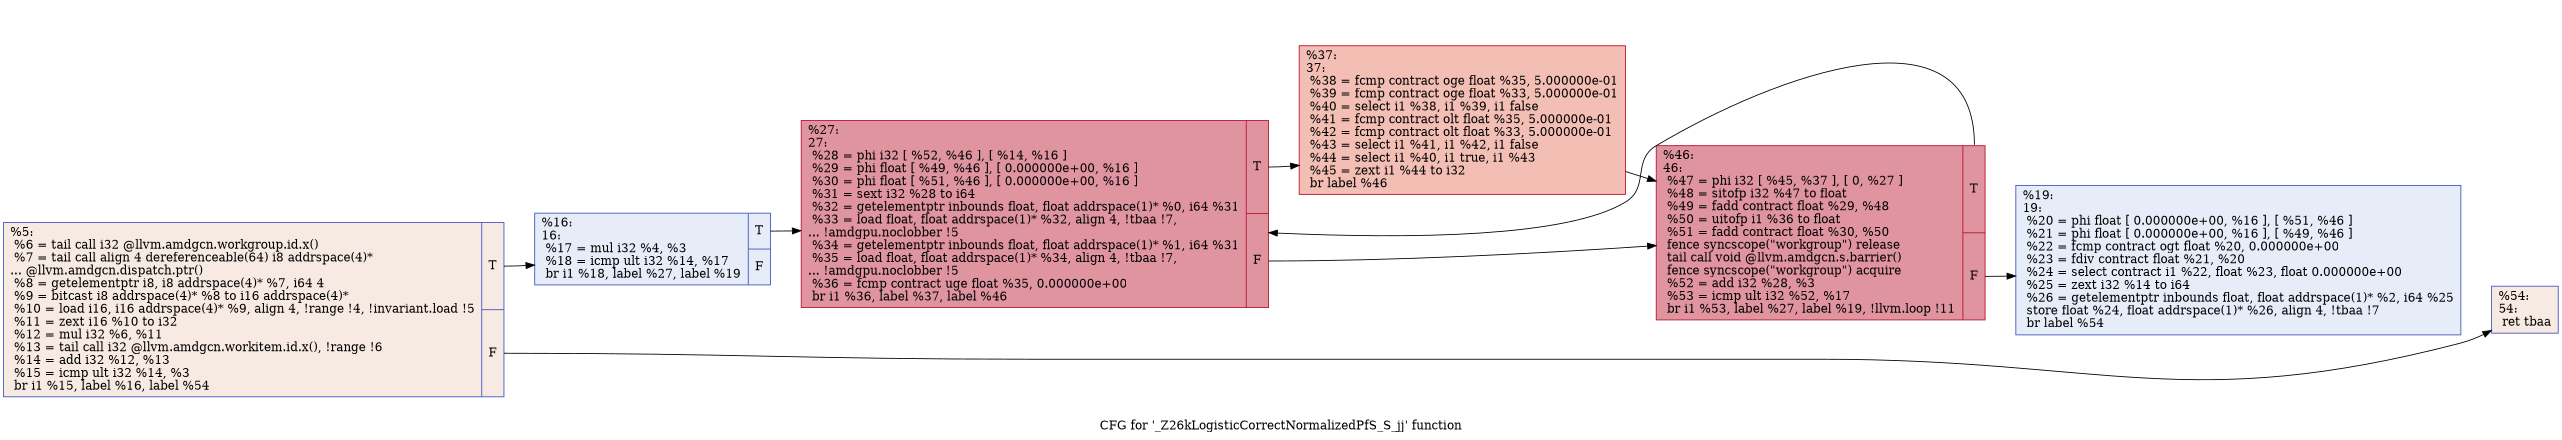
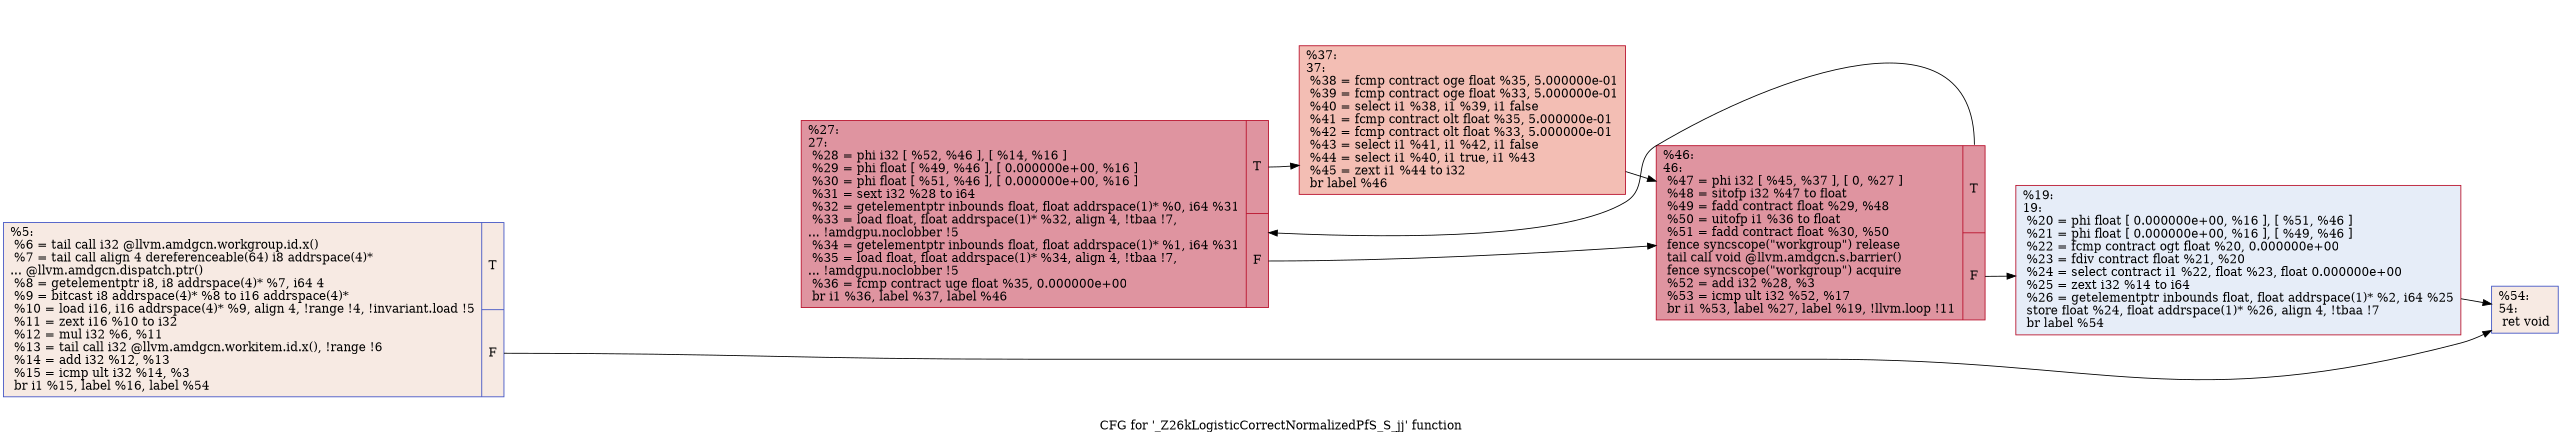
node "%16:": removed
node "%19:": color #3d50c3ff -> #b70d28ff
edge "%19:" -> "%54:": added
node "%54:": text "ret tbaa" -> "ret void"
